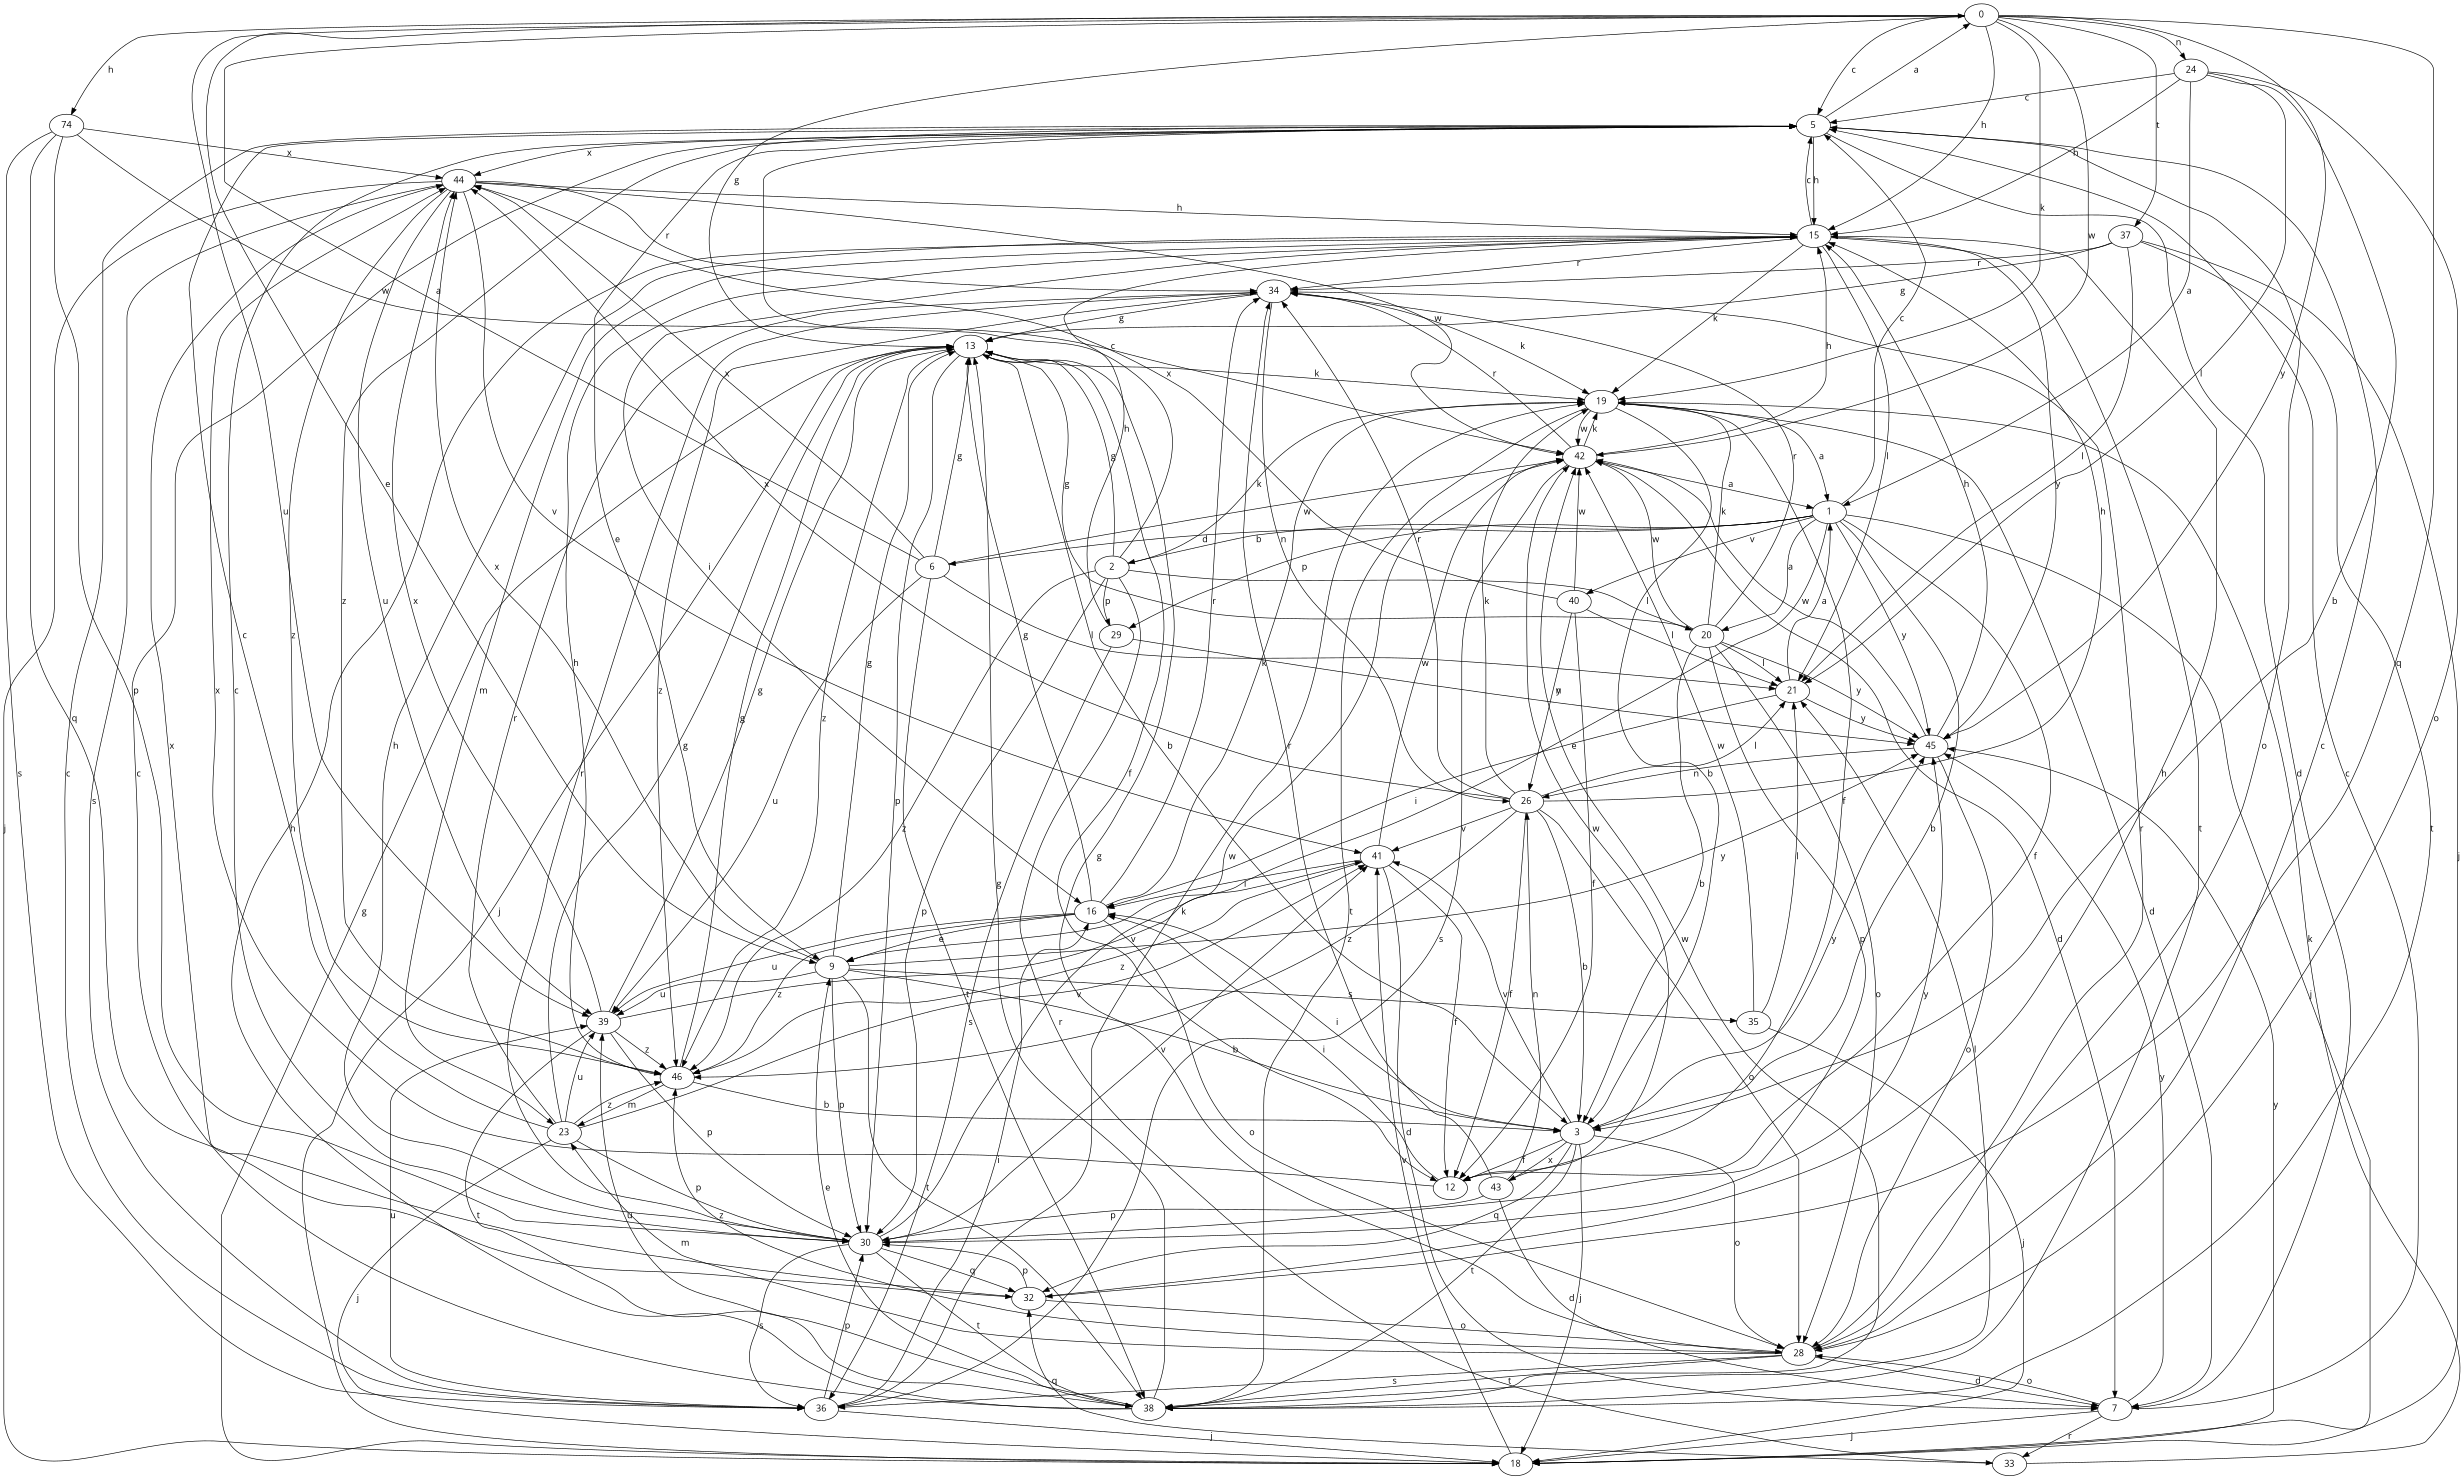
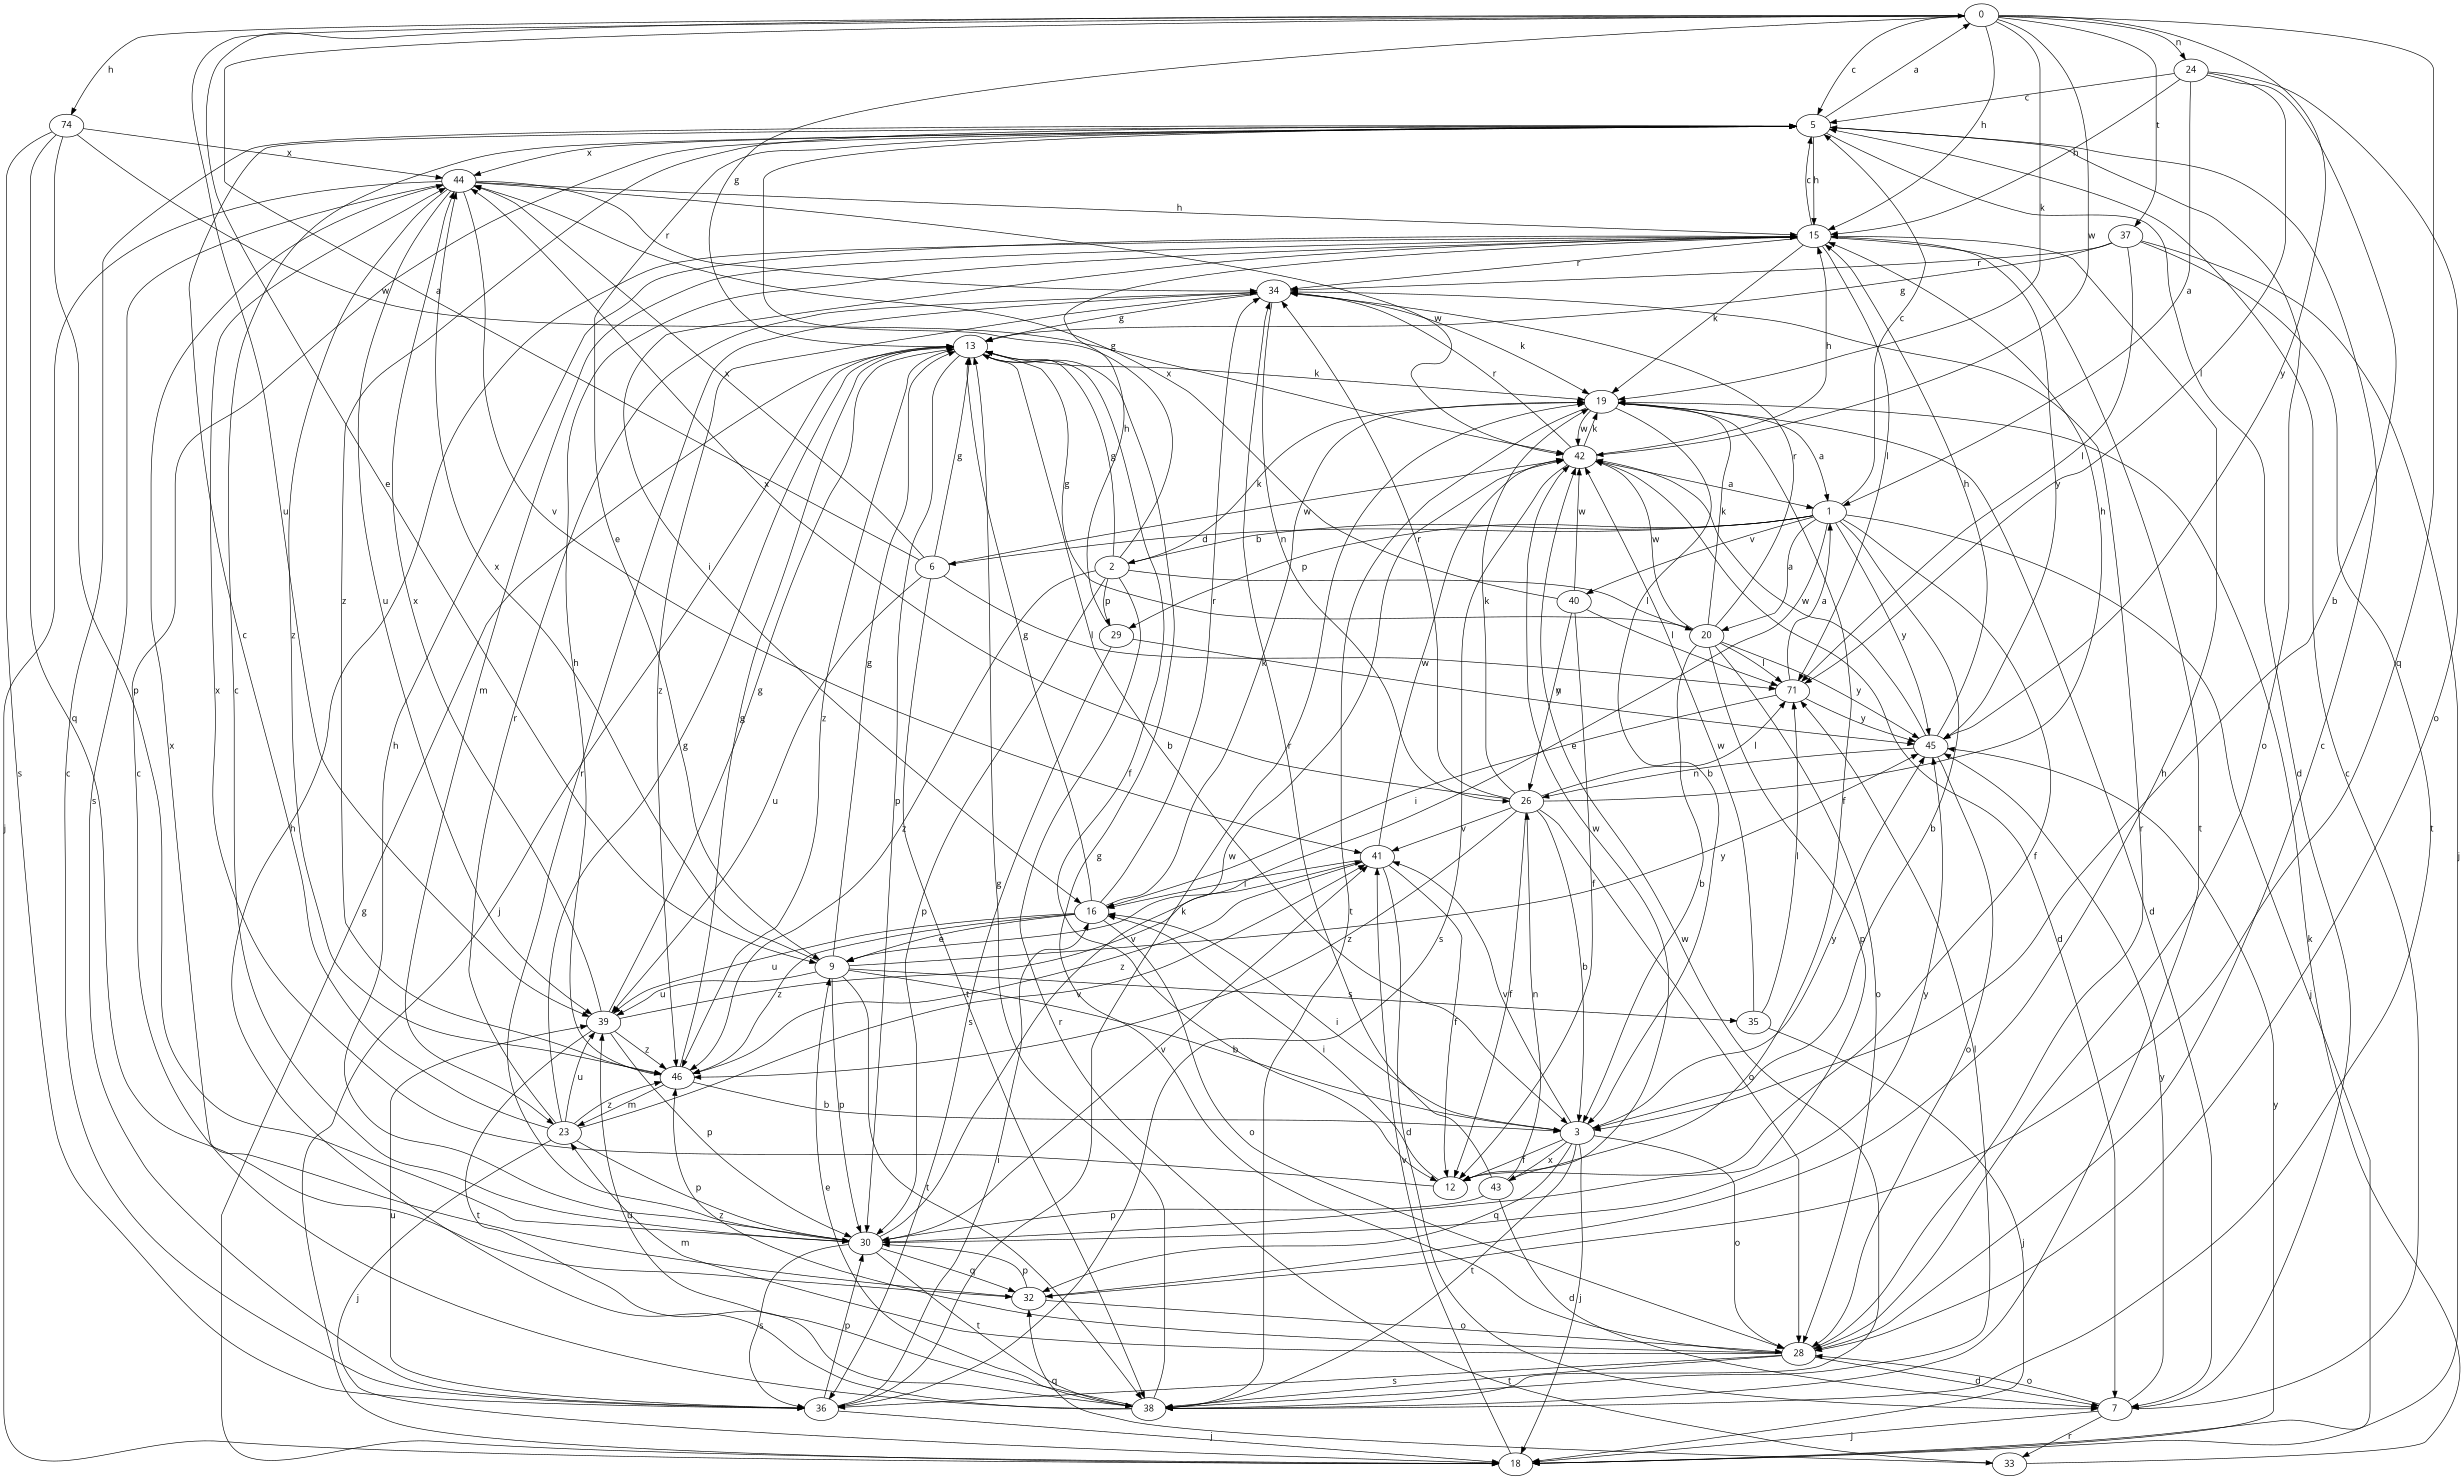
edge "2" -> "5": label "c" -> "g"
node "21": label "21" -> "71"
